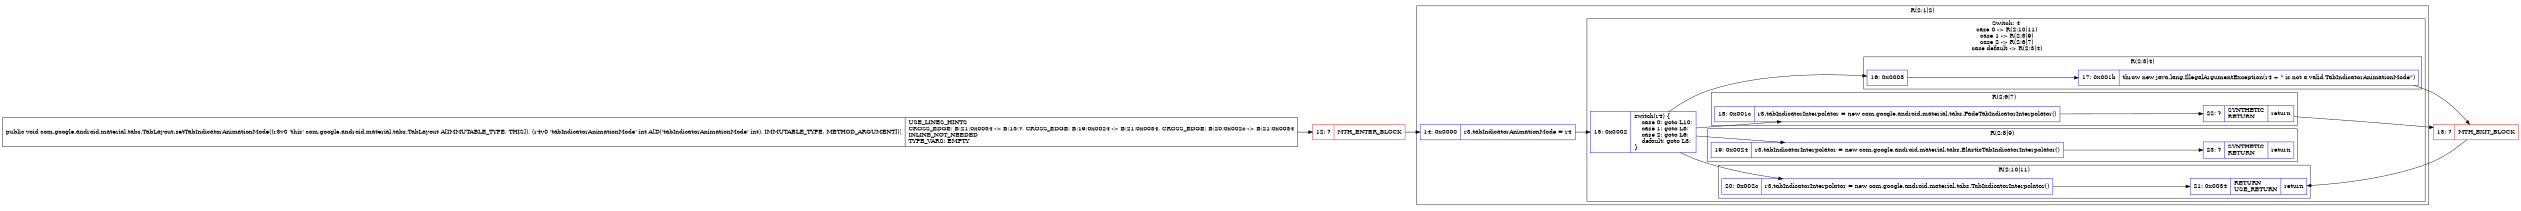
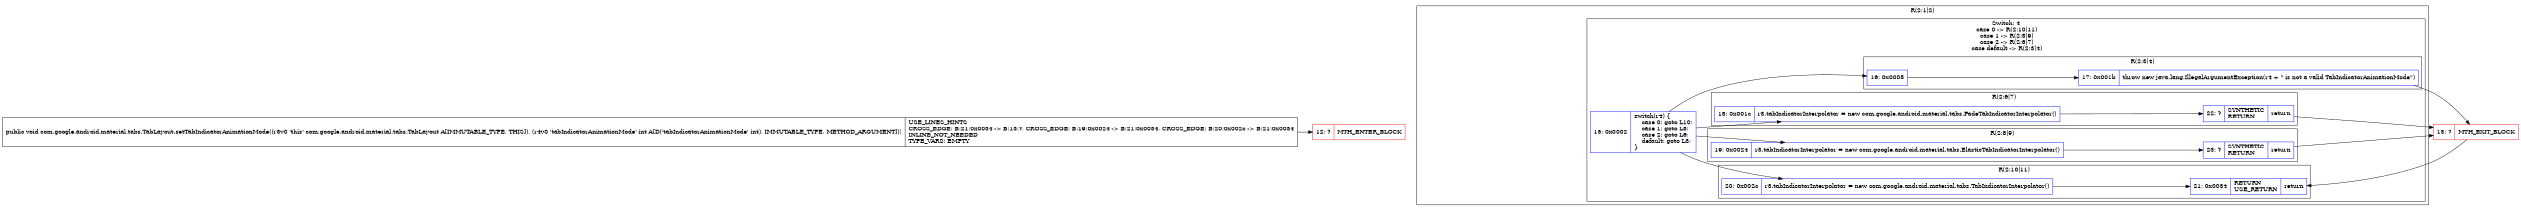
node "14: 0x0000": removed
edge "23: ?" -> "13: ?": added
